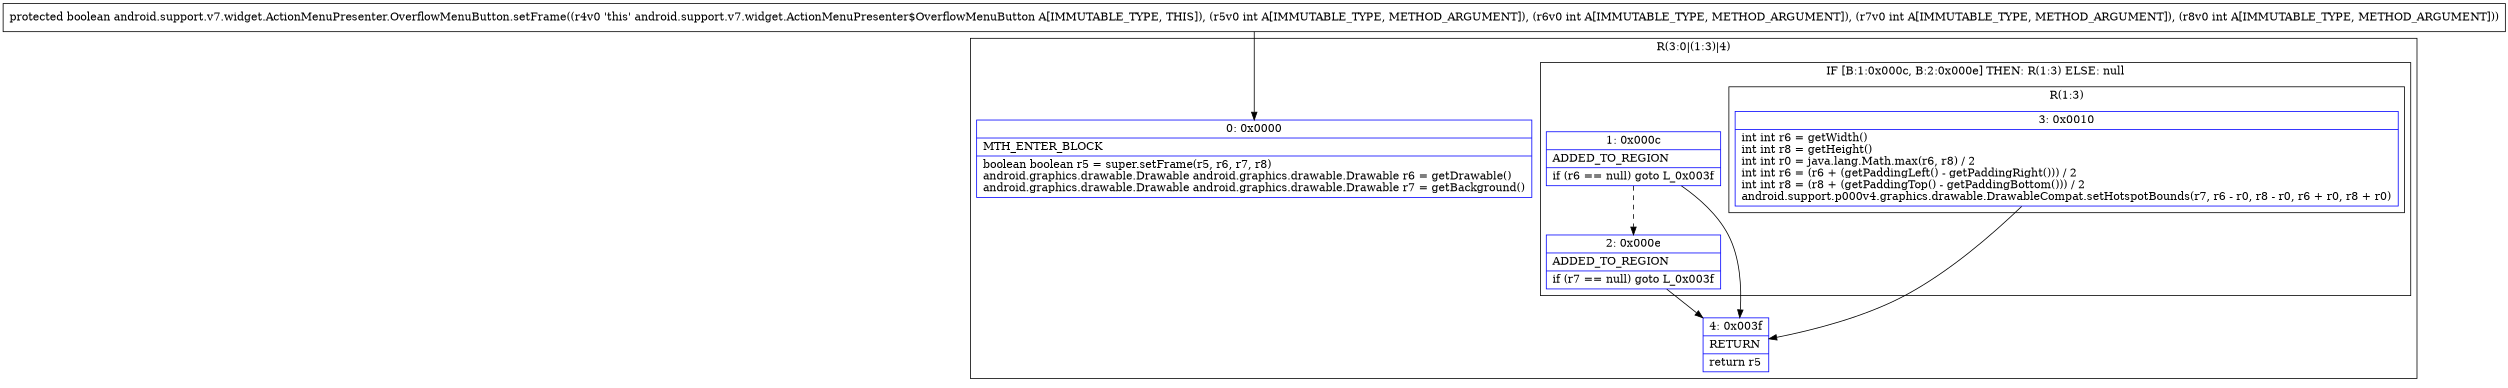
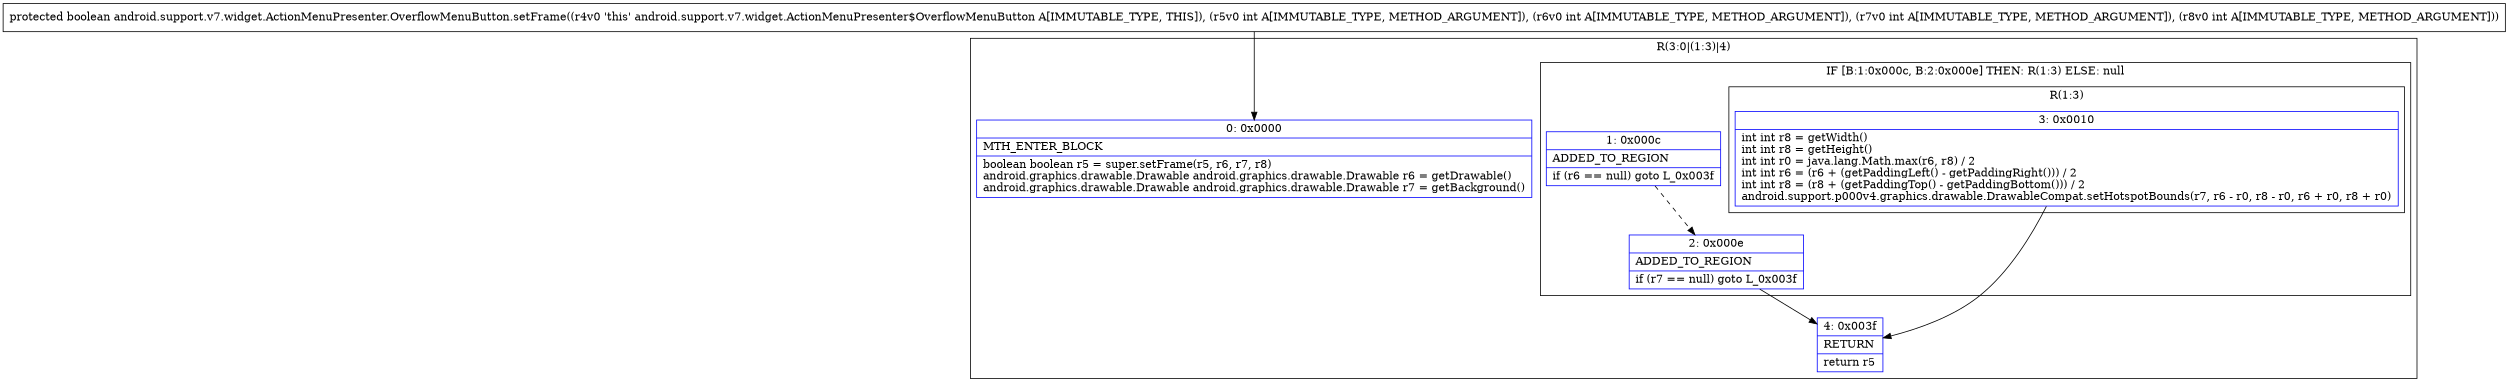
node "3: 0x0010": text "int int r6 = getWidth()" -> "int int r8 = getWidth()"
edge "1: 0x000c" -> "4: 0x003f": removed
